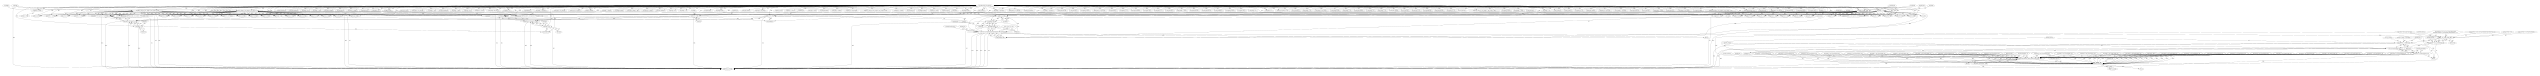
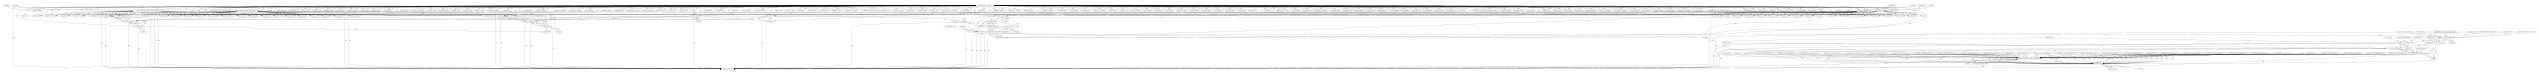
edge "(Call,buf[0] == 0x20)" -> "(Call,buf[2] << 24)": now "(ControlStructure,const ut8 *buf)" -> "(Call,buf[2] << 24)"
